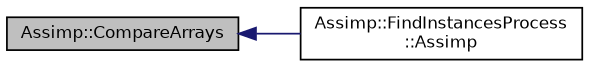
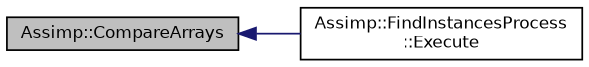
node "Assimp::FindInstancesProcess ::Assimp": label "Assimp::FindInstancesProcess ::Assimp" -> "Assimp::FindInstancesProcess ::Execute"
